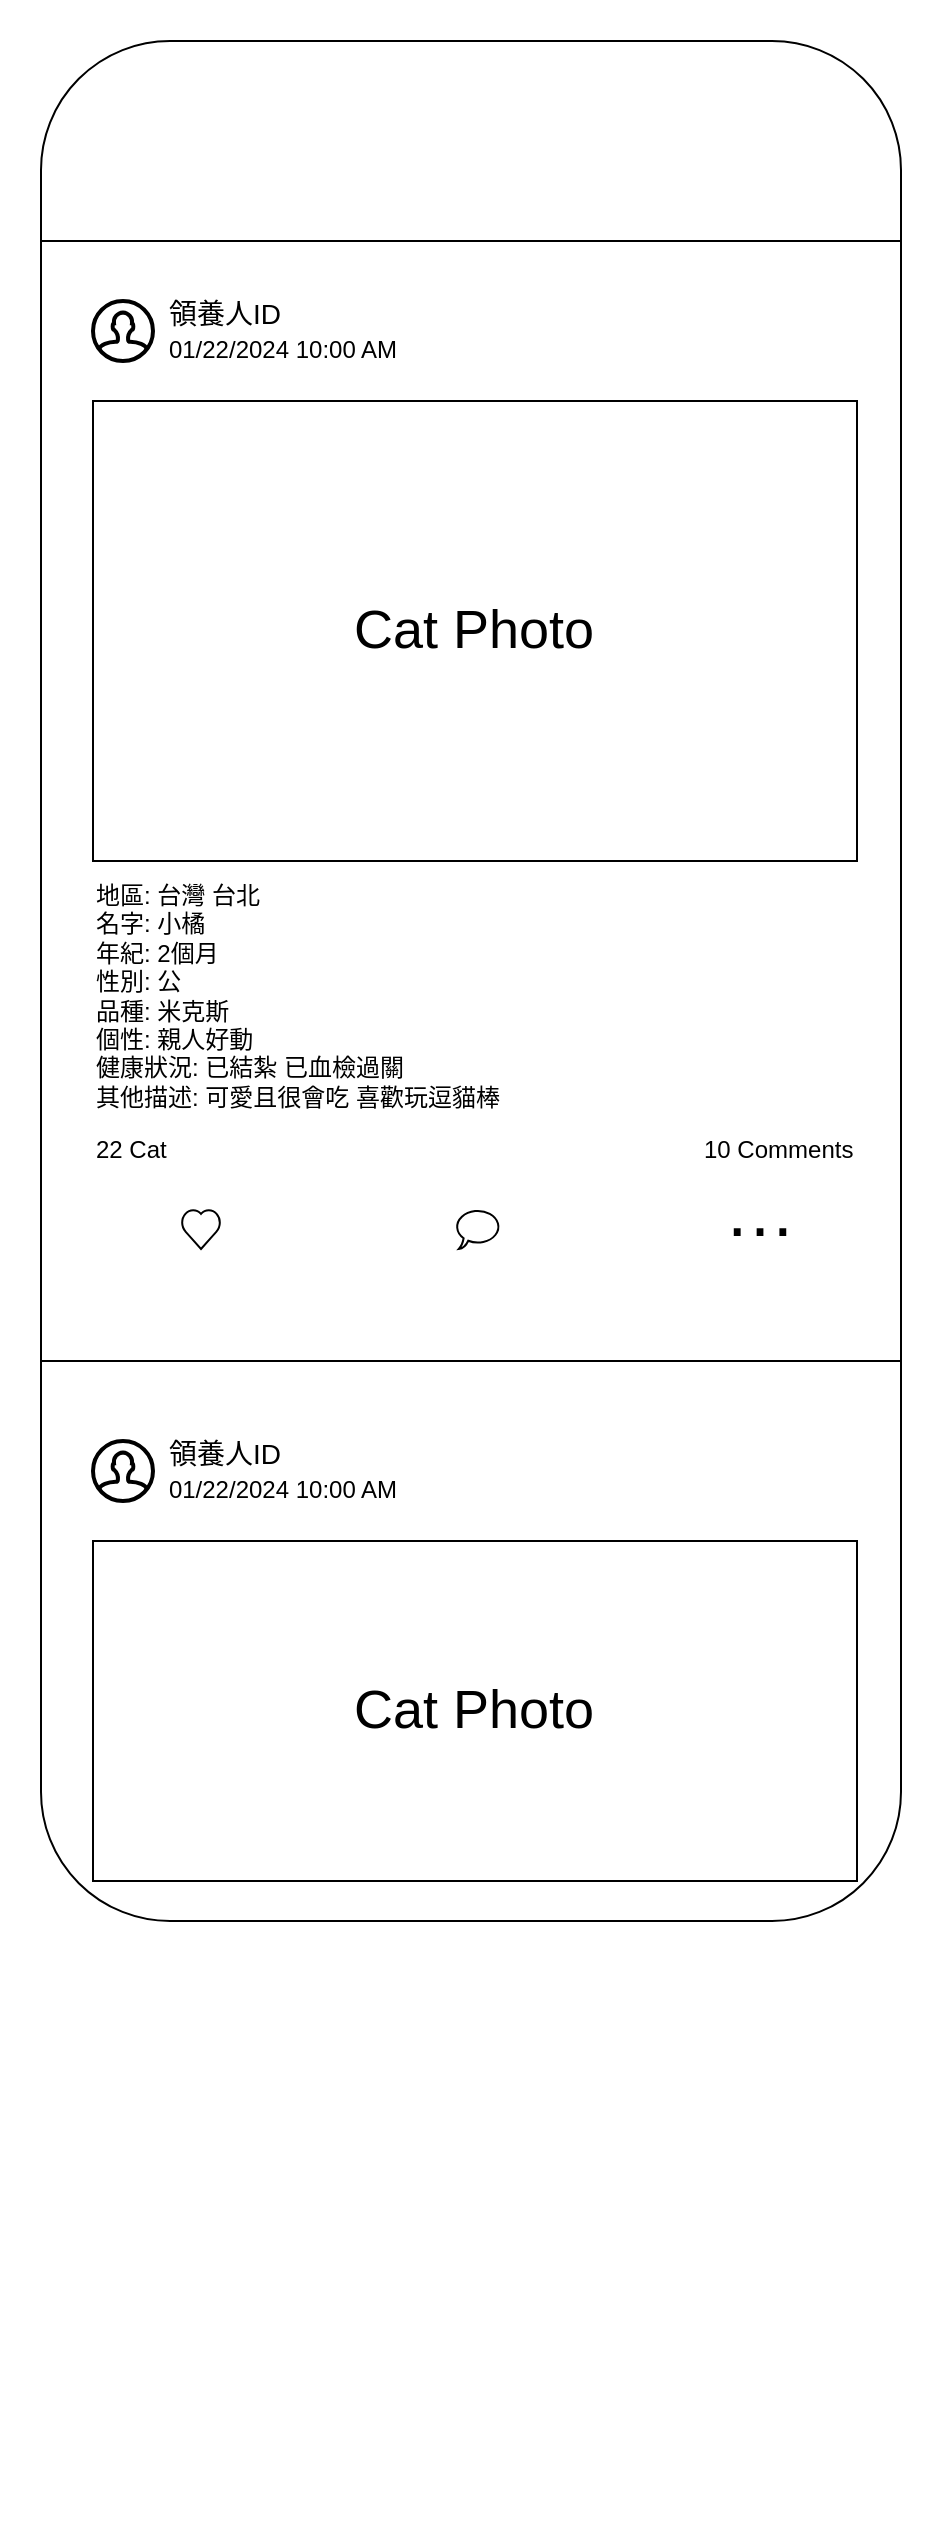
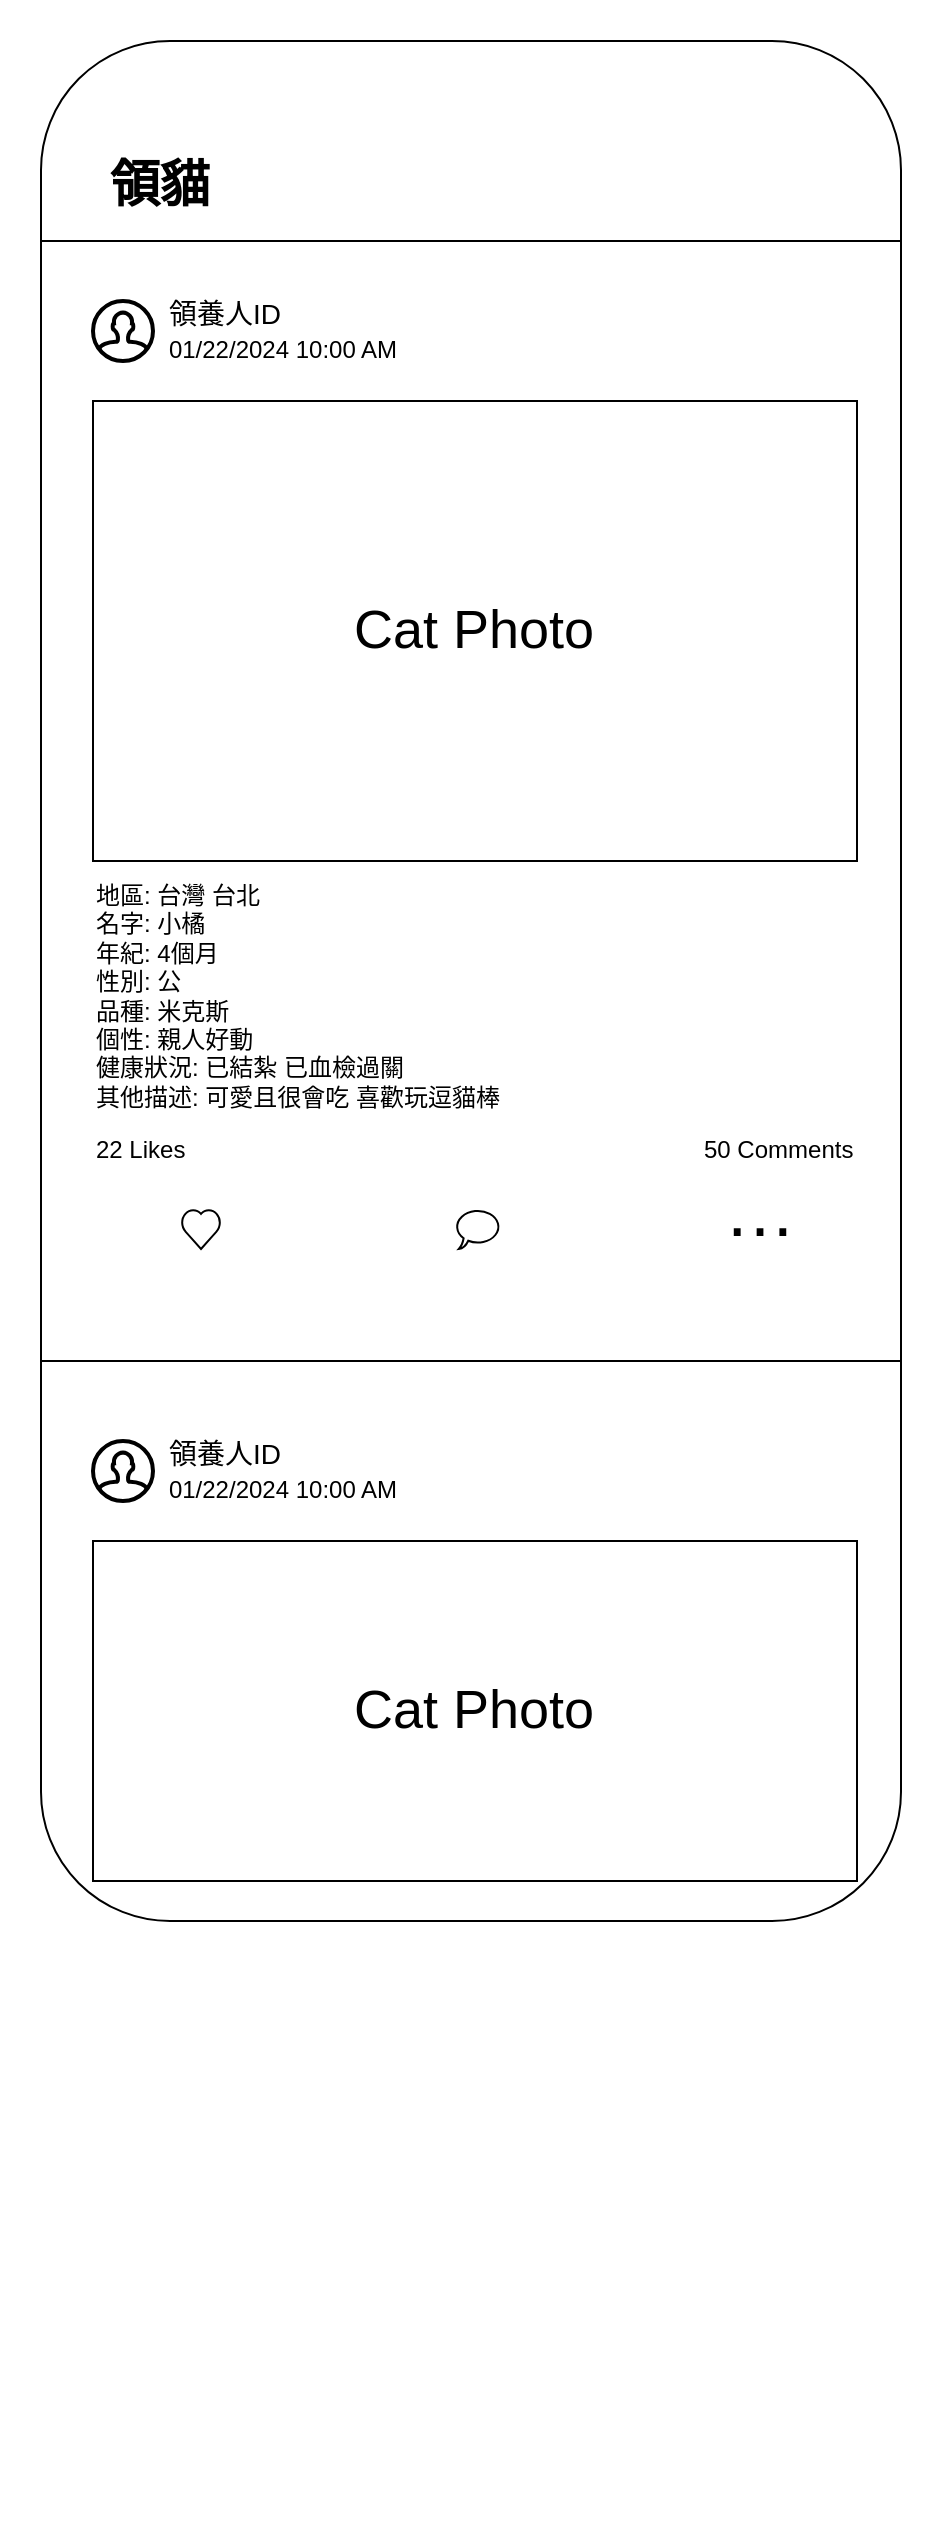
node "領貓.": added
node "地區: 台灣 台北 名字: 小橘 年紀: 2個月 性別: 公 品種: 米克斯 個性: 親人好動 健康狀況: 已結紮 已血檢過關 其他描述: 可愛且很會吃 喜歡玩逗貓棒": label "地區: 台灣 台北 名字: 小橘 年紀: 2個月 性別: 公 品種: 米克斯 個性: 親人好動 健康狀況: 已結紮 已血檢過關 其他描述: 可愛且很會吃 喜歡玩逗貓棒" -> "地區: 台灣 台北 名字: 小橘 年紀: 4個月 性別: 公 品種: 米克斯 個性: 親人好動 健康狀況: 已結紮 已血檢過關 其他描述: 可愛且很會吃 喜歡玩逗貓棒"
node "22 Cat": label "22 Cat" -> "22 Likes"
node "10 Comments": label "10 Comments" -> "50 Comments"
